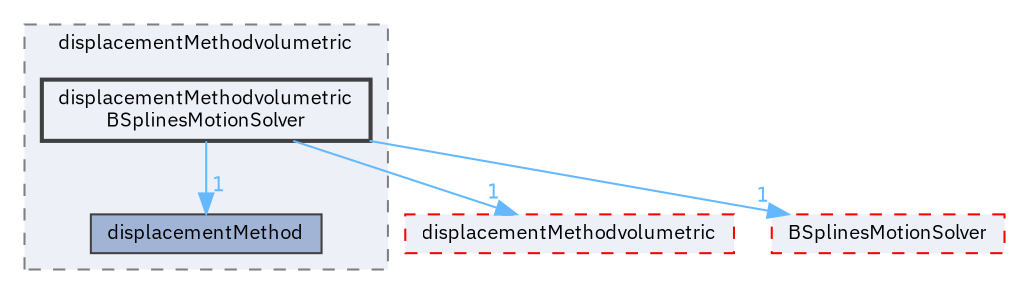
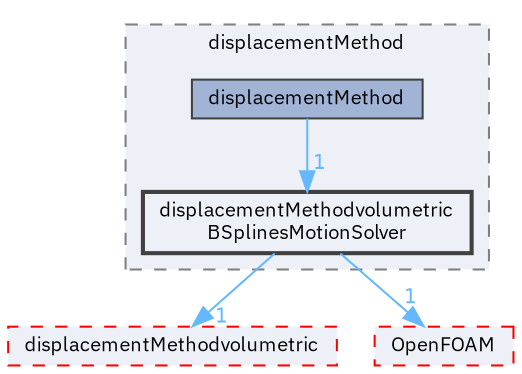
cluster "displacementMethodvolumetric": label "displacementMethodvolumetric" -> "displacementMethod"
edge "displacementMethodvolumetric BSplinesMotionSolver" -> "displacementMethod": reversed
node "BSplinesMotionSolver": label "BSplinesMotionSolver" -> "OpenFOAM"
